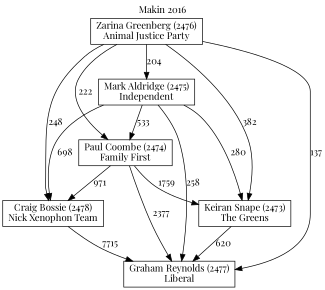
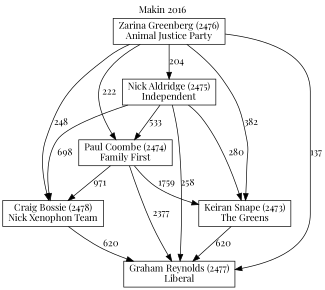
node "Mark Aldridge (2475) Independent": label "Mark Aldridge (2475) Independent" -> "Nick Aldridge (2475) Independent"
edge "Craig Bossie (2478) Nick Xenophon Team" -> "Graham Reynolds (2477) Liberal": label "7715" -> "620"
